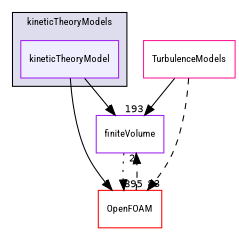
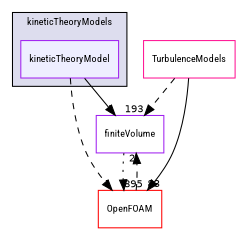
edge "TurbulenceModels" -> "finiteVolume": style solid -> dashed
edge "kineticTheoryModel" -> "OpenFOAM": style solid -> dashed
edge "TurbulenceModels" -> "OpenFOAM": style dashed -> solid
